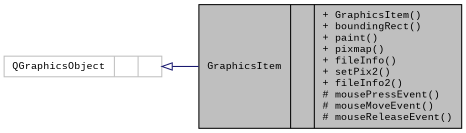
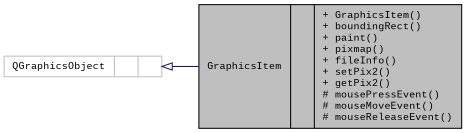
node "GraphicsItem": text "+ fileInfo2()" -> "+ getPix2()"
